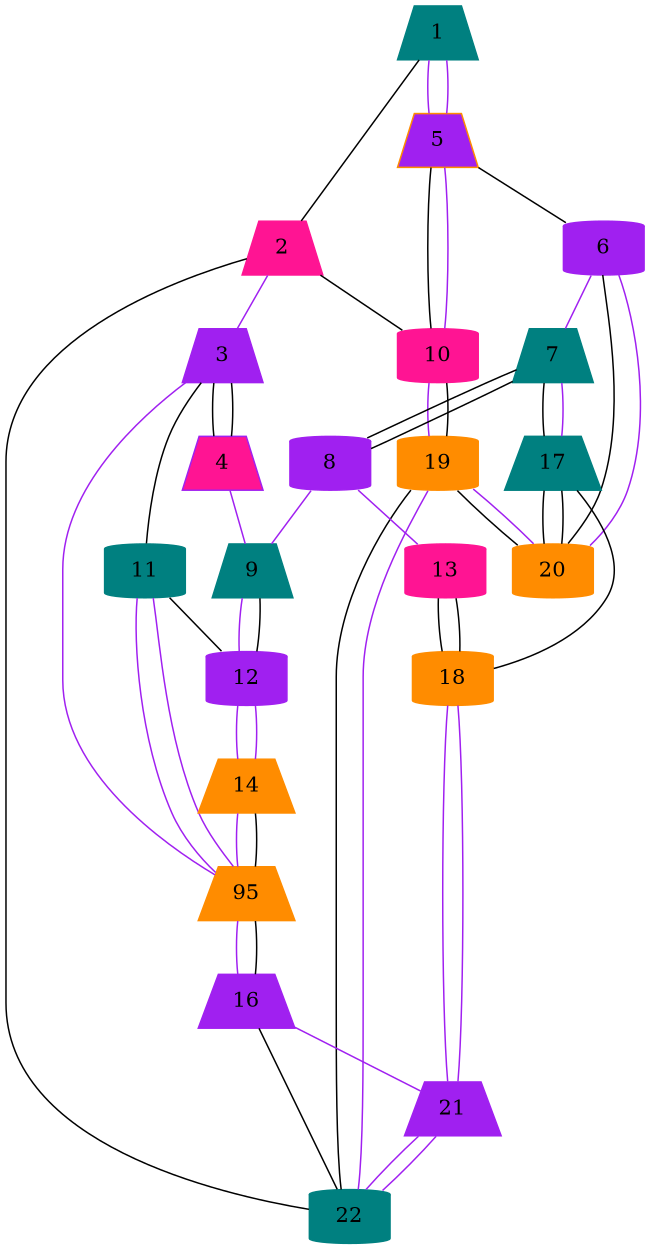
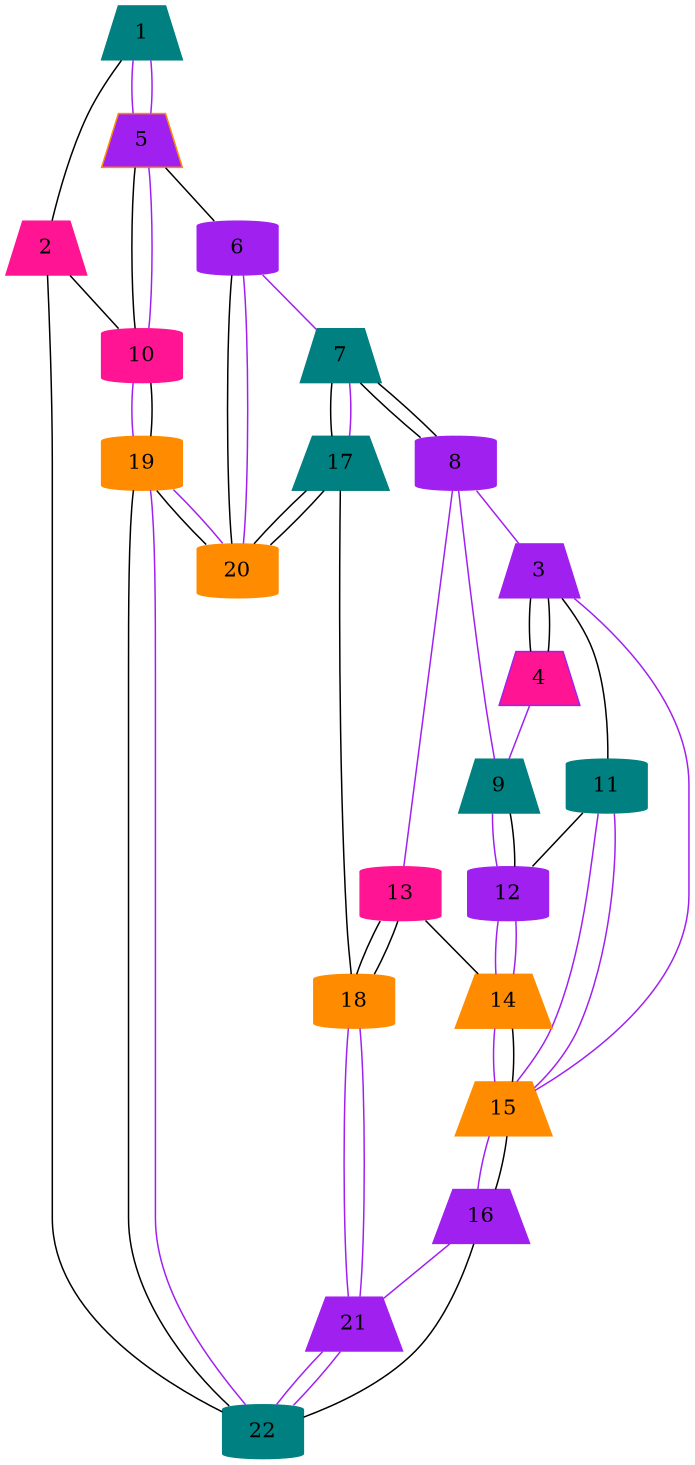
edge "2" -- "3": now "8" -- "3"
node "95": label "95" -> "15"
edge "13" -- "14": added
